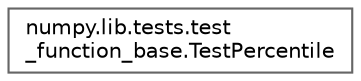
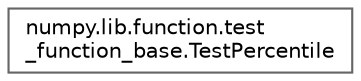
node "numpy.lib.tests.test _function_base.TestPercentile": label "numpy.lib.tests.test _function_base.TestPercentile" -> "numpy.lib.function.test _function_base.TestPercentile"
